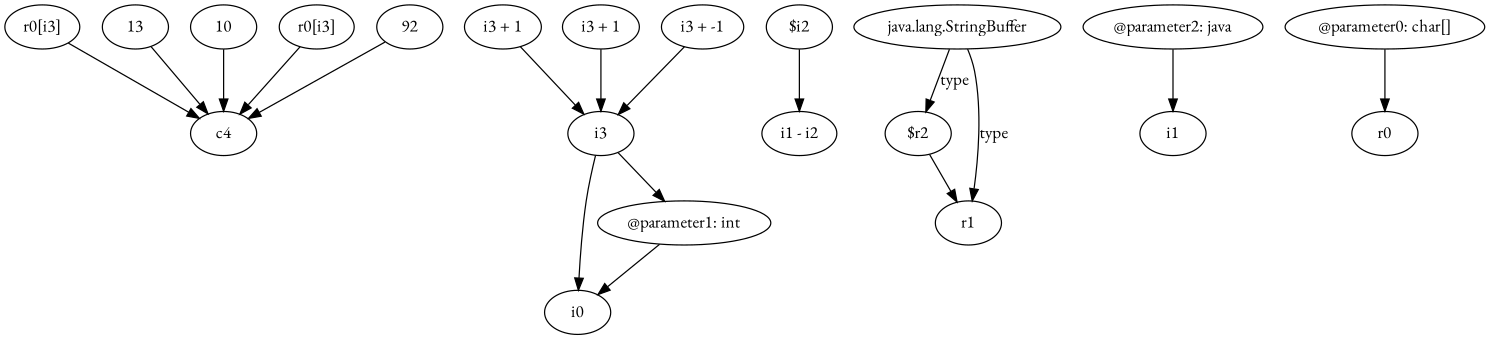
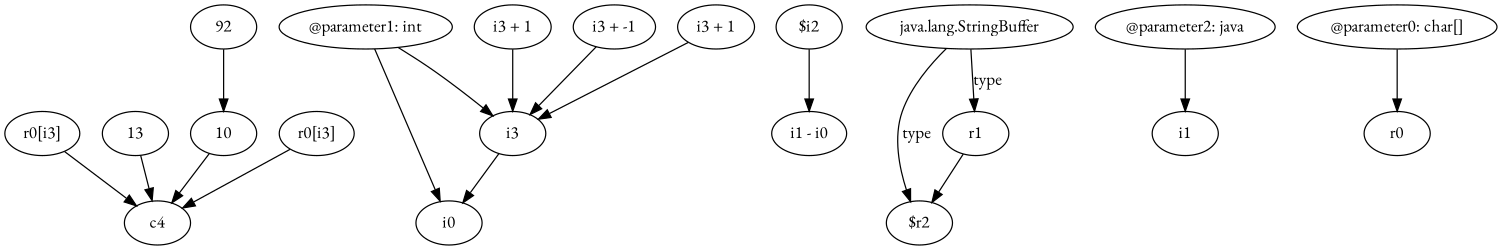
edge "92" -> "c4": now "92" -> "10"
node "i1 - i2": label "i1 - i2" -> "i1 - i0"
edge "i3" -> "@parameter1: int": reversed
edge "$r2" -> "r1": reversed
